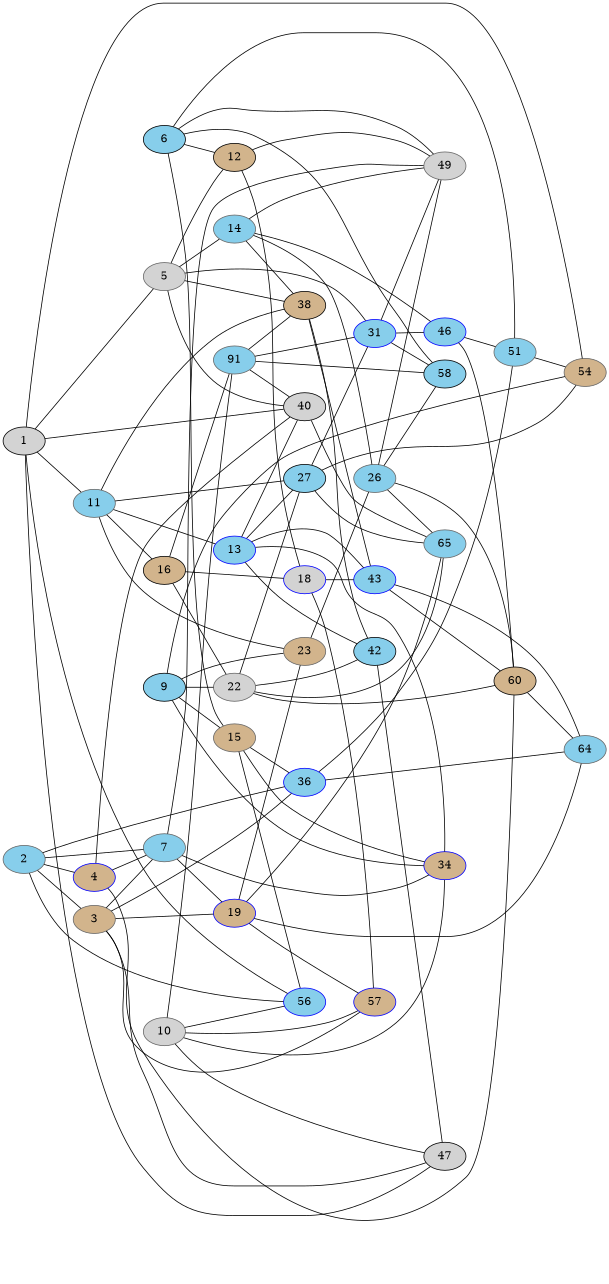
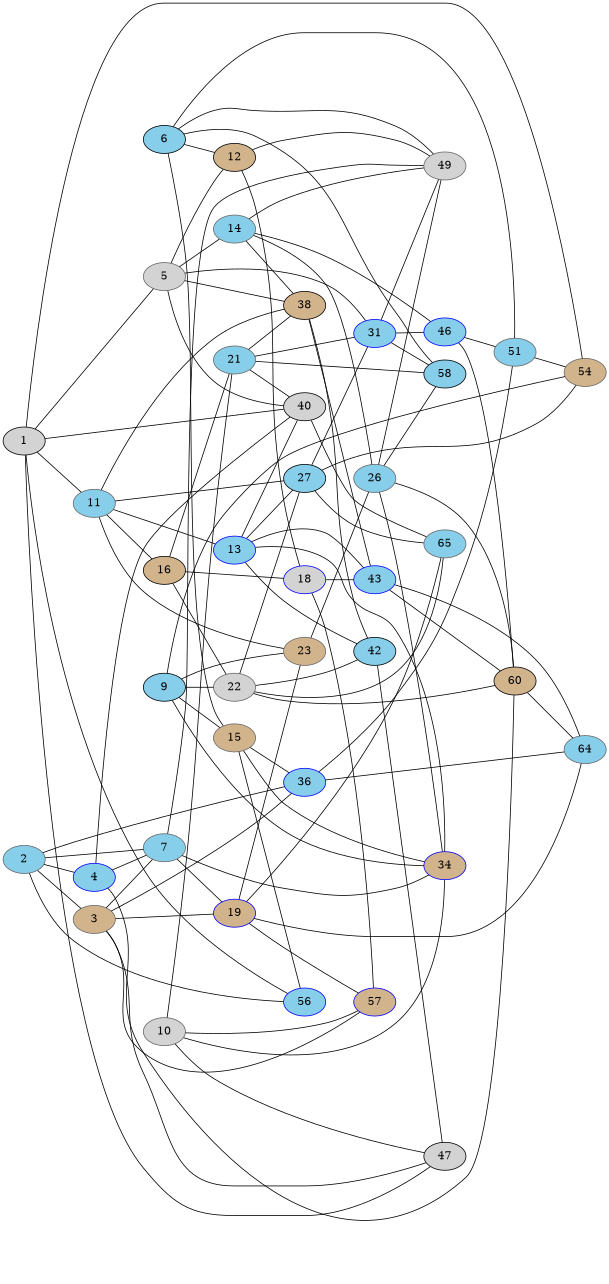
node "91": label "91" -> "21"
edge "26" -- "65": now "26" -- "34"
node "4": fillcolor tan -> skyblue
edge "56" -- "10": removed
